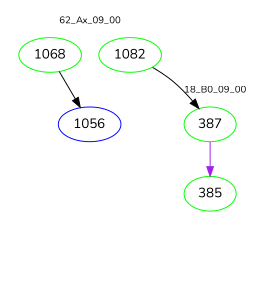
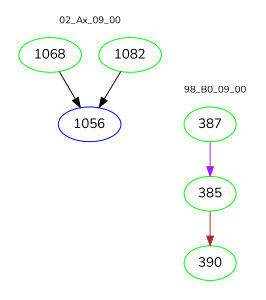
cluster "62_Ax_09_00": label "62_Ax_09_00" -> "02_Ax_09_00"
edge "1082" -> "387": now "1082" -> "1056"
cluster "18_B0_09_00": label "18_B0_09_00" -> "98_B0_09_00"
node "390": added
